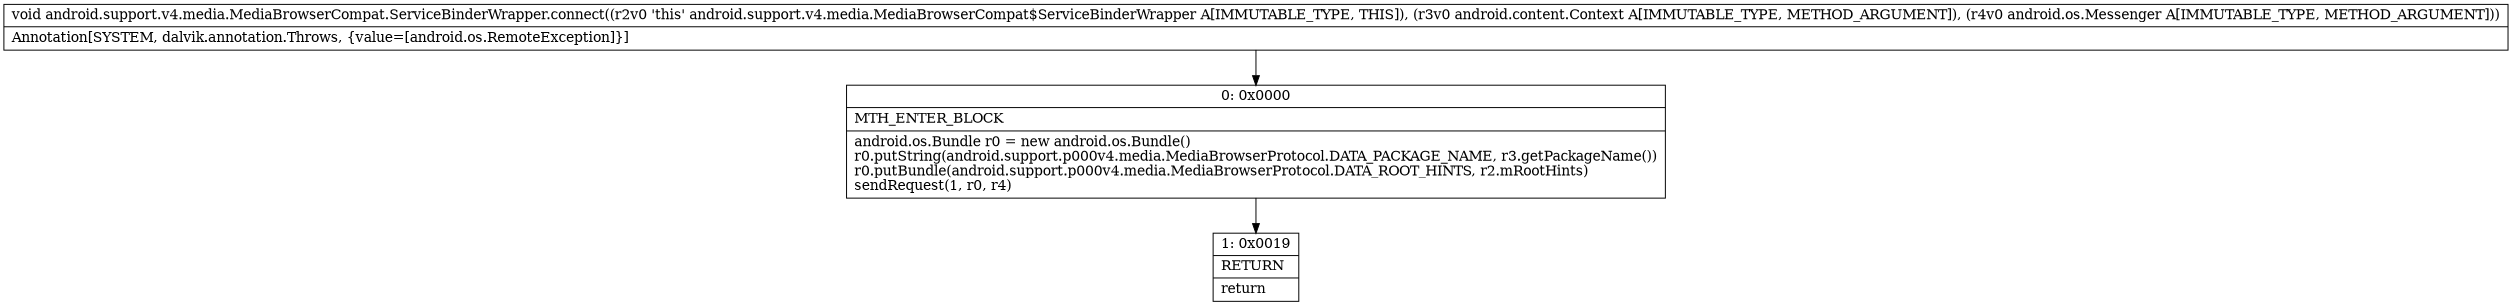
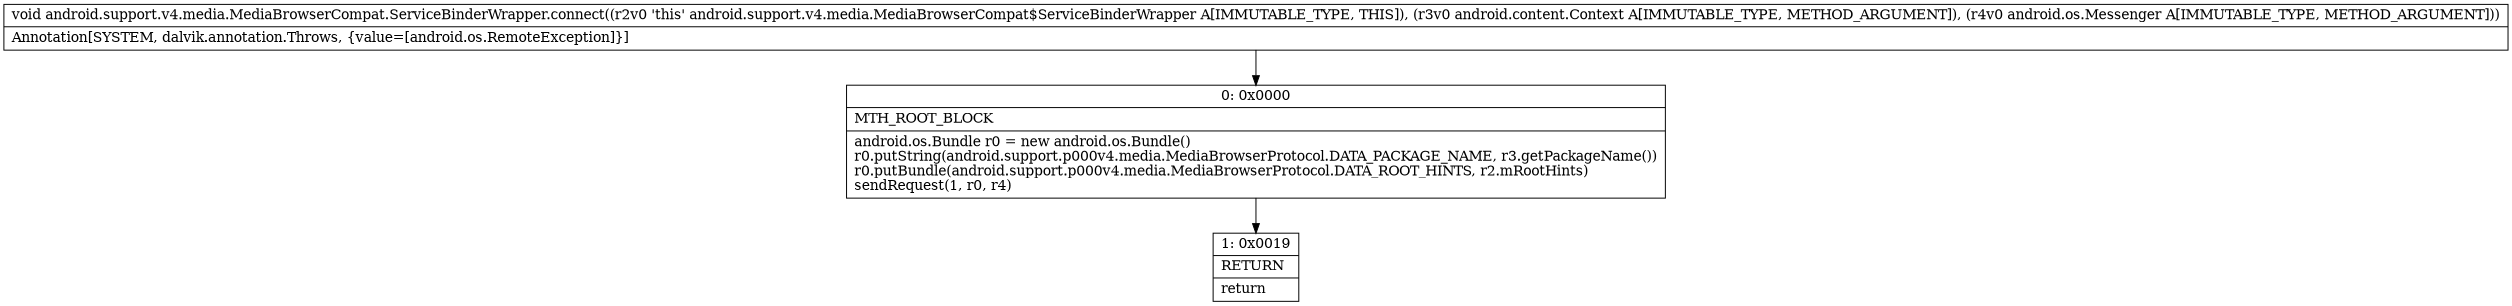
node "0: 0x0000": text "MTH_ENTER_BLOCK" -> "MTH_ROOT_BLOCK"
